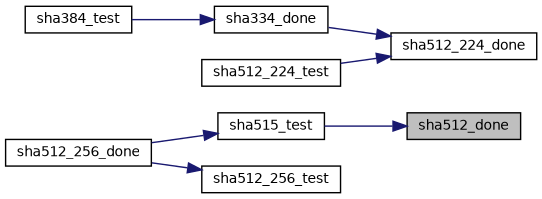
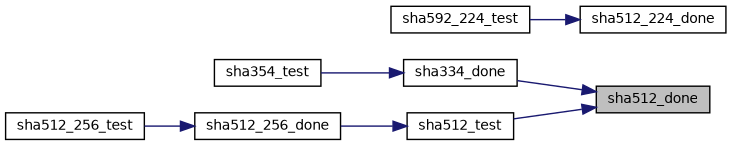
node "sha384_test": label "sha384_test" -> "sha354_test"
edge "sha334_done" -> "sha512_224_done": now "sha334_done" -> "sha512_done"
node "sha512_224_test": label "sha512_224_test" -> "sha592_224_test"
node "sha515_test": label "sha515_test" -> "sha512_test"
edge "sha512_256_done" -> "sha512_256_test": reversed
